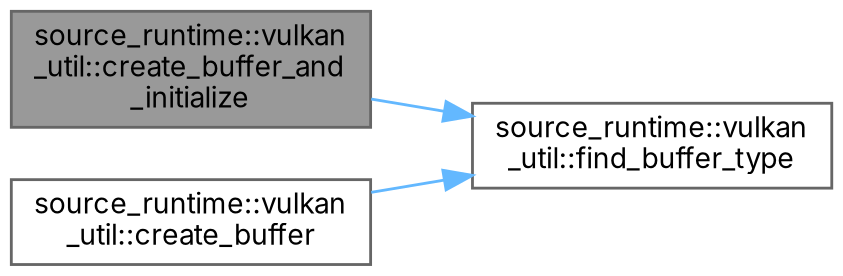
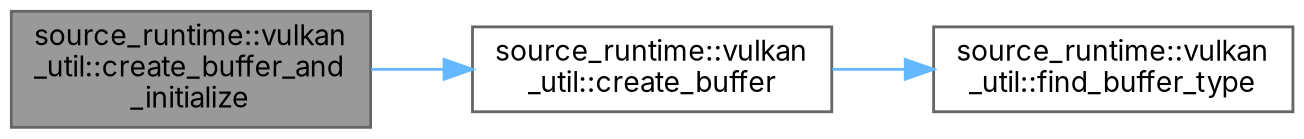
edge "source_runtime::vulkan _util::create_buffer_and _initialize" -> "source_runtime::vulkan _util::find_buffer_type": now "source_runtime::vulkan _util::create_buffer_and _initialize" -> "source_runtime::vulkan _util::create_buffer"
